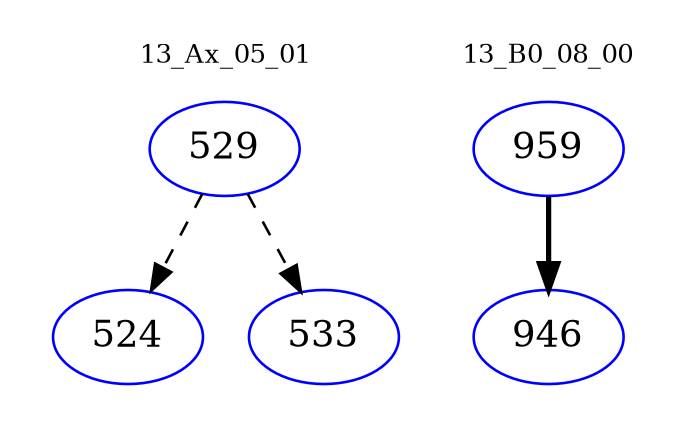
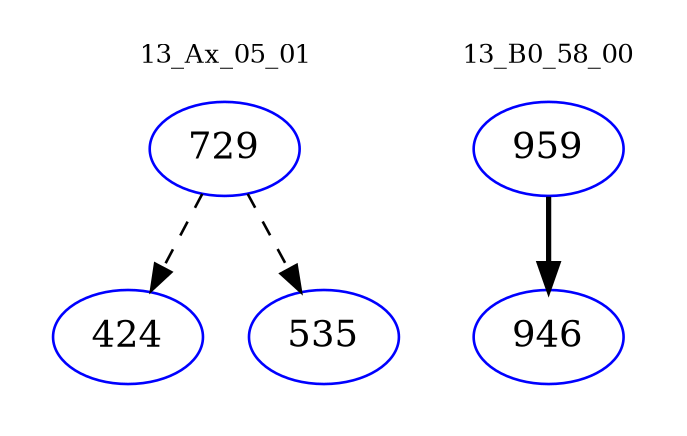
cluster "13_B0_08_00": label "13_B0_08_00" -> "13_B0_58_00"
node "529": label "529" -> "729"
node "524": label "524" -> "424"
node "533": label "533" -> "535"
